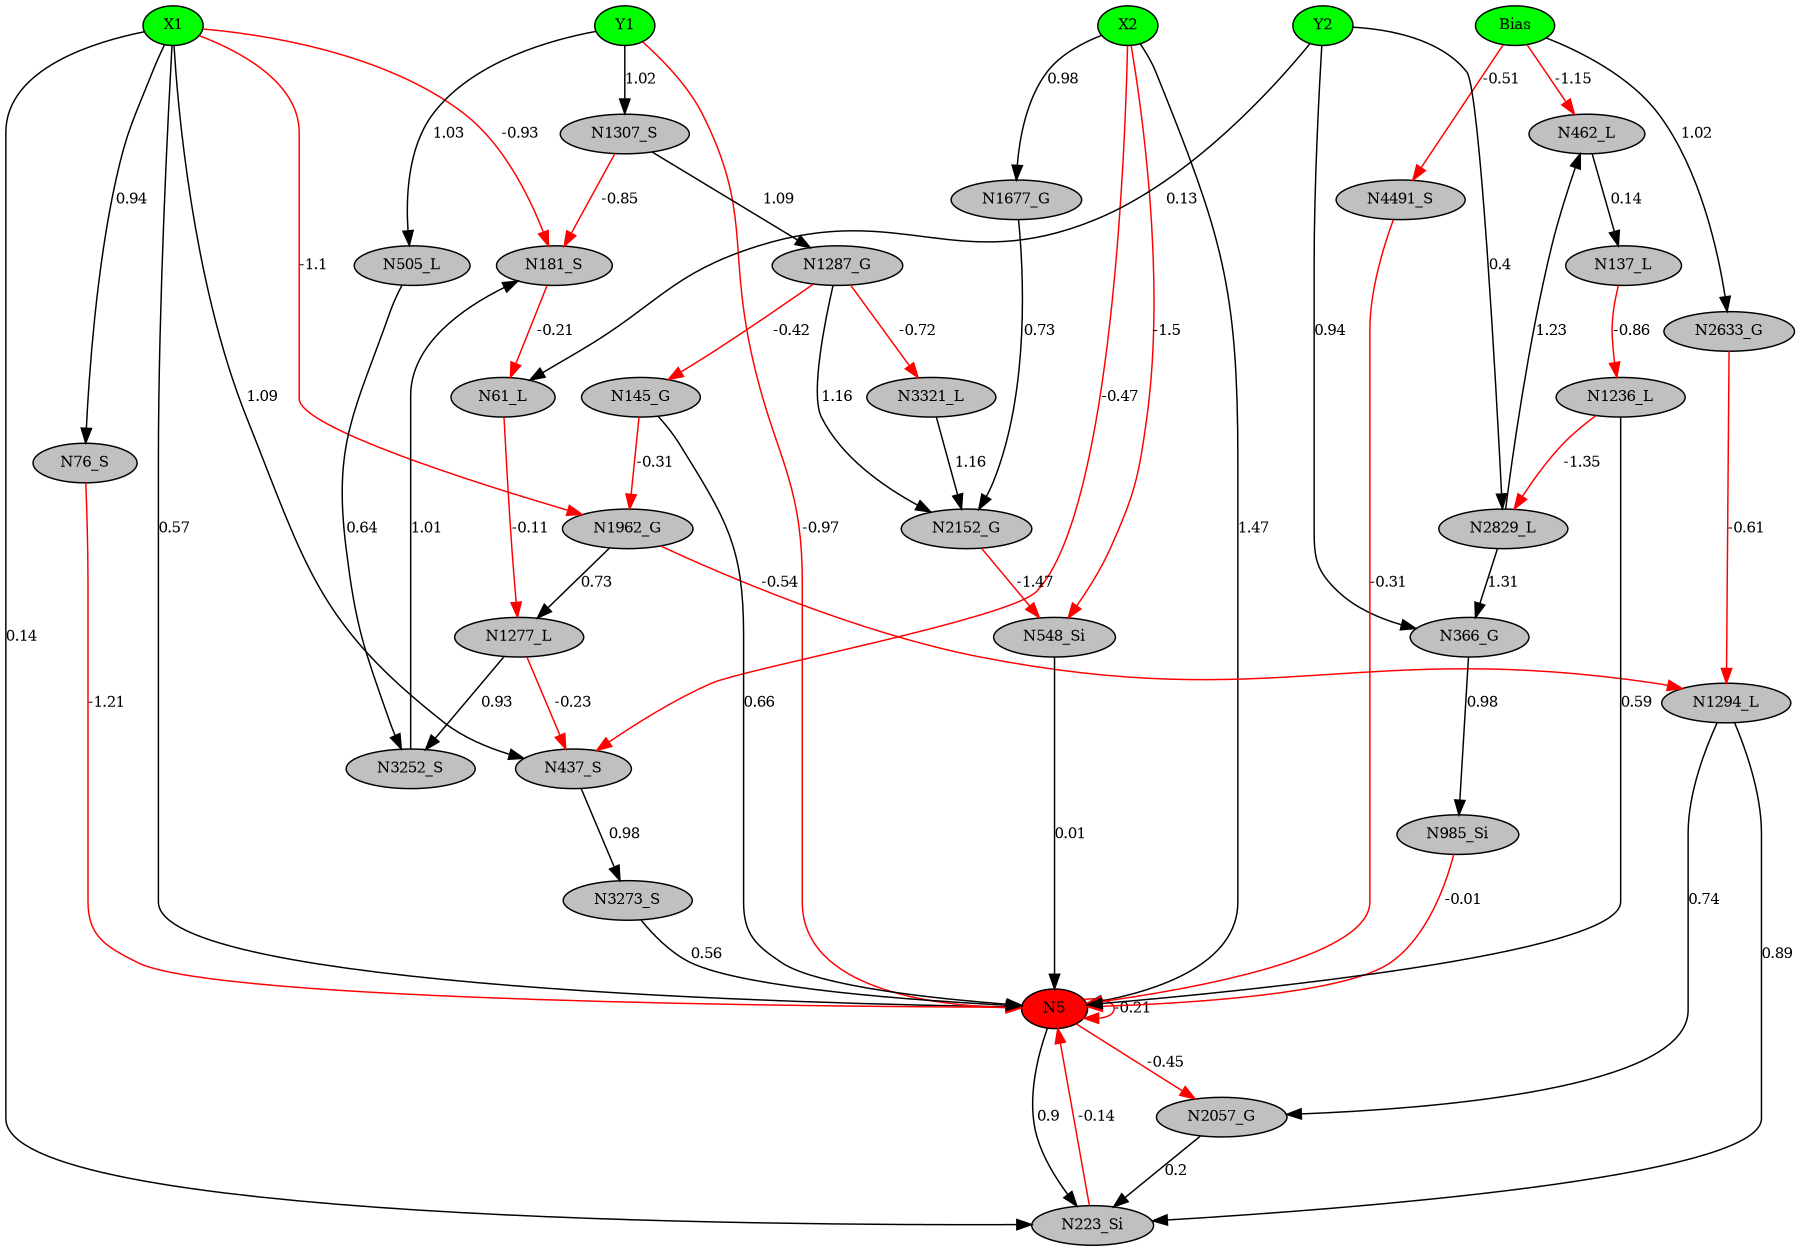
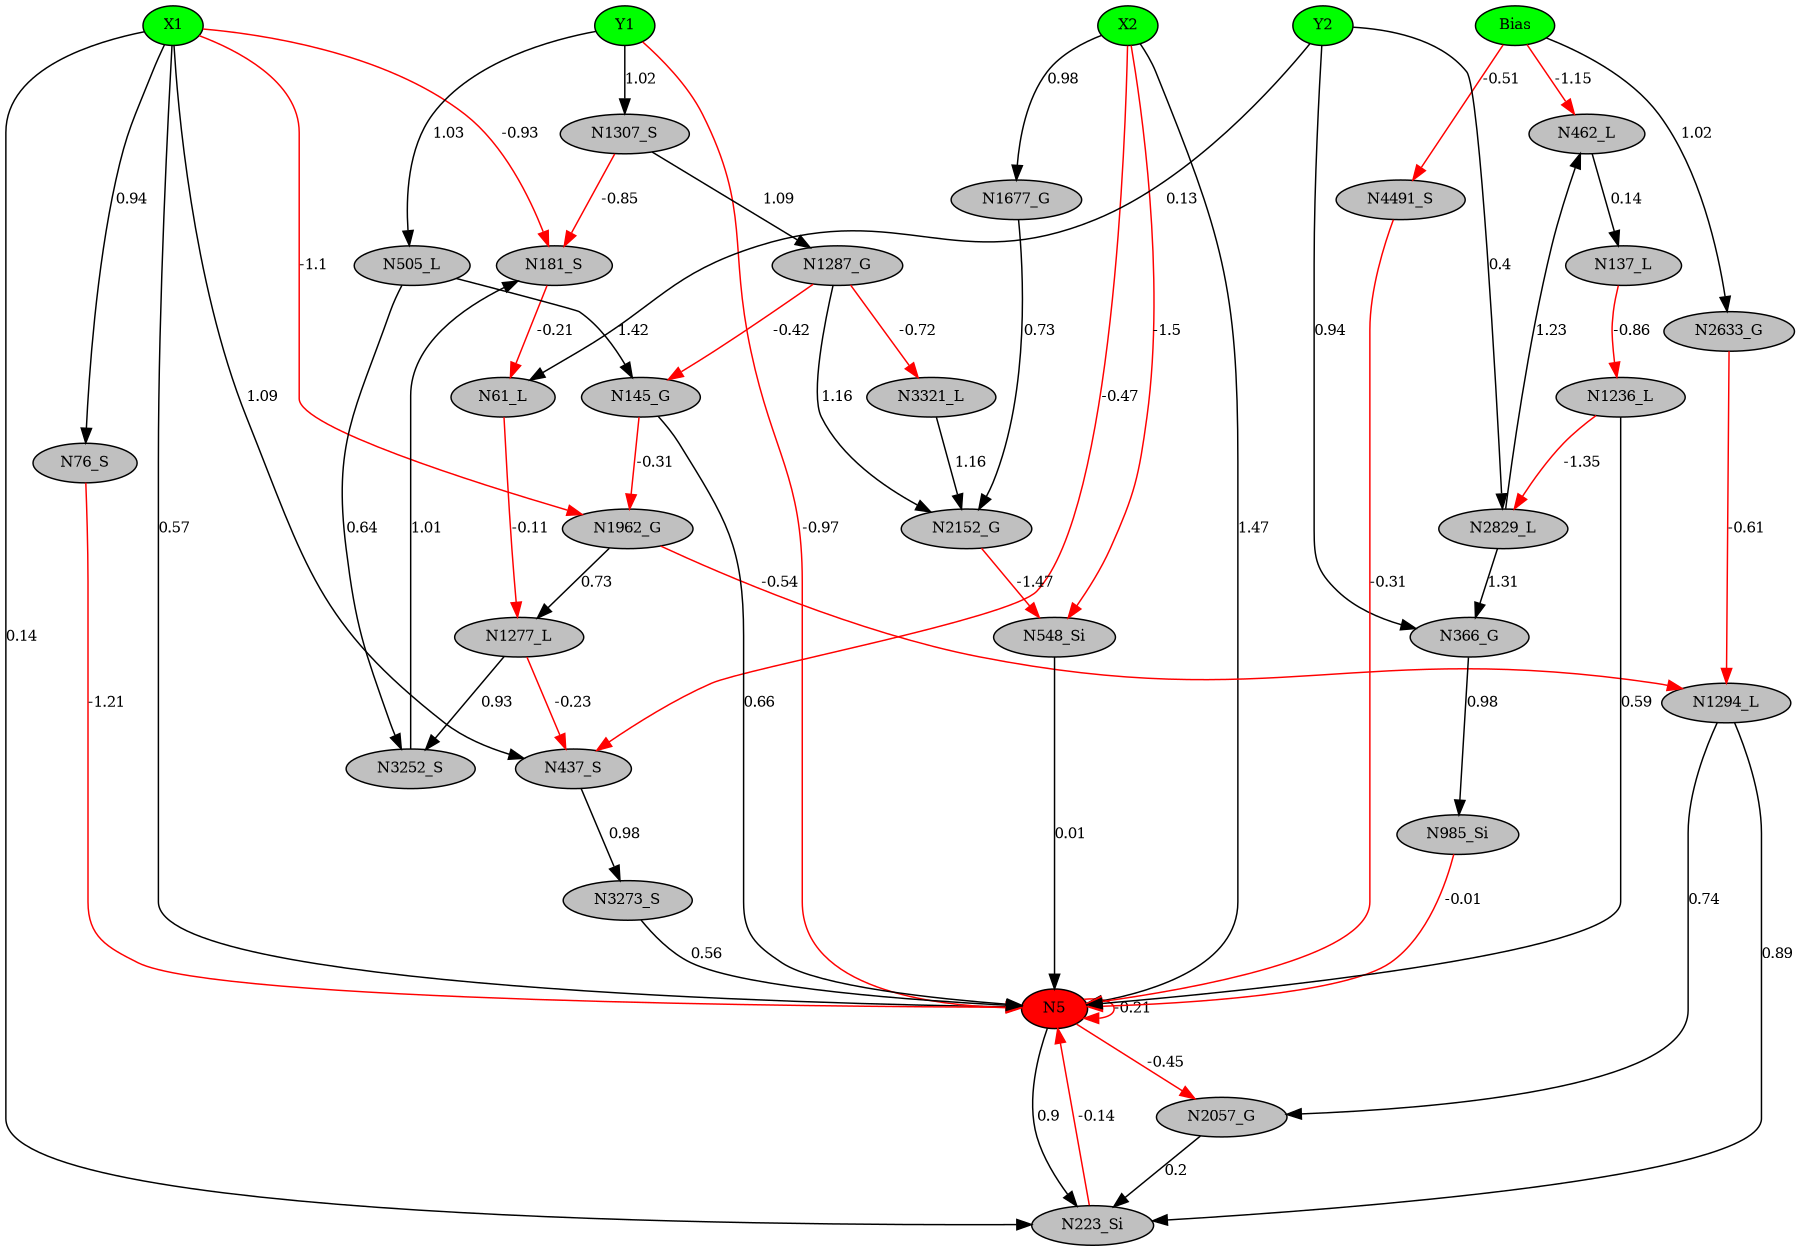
edge "N505_L" -> "N145_G": added, label "1.42"
